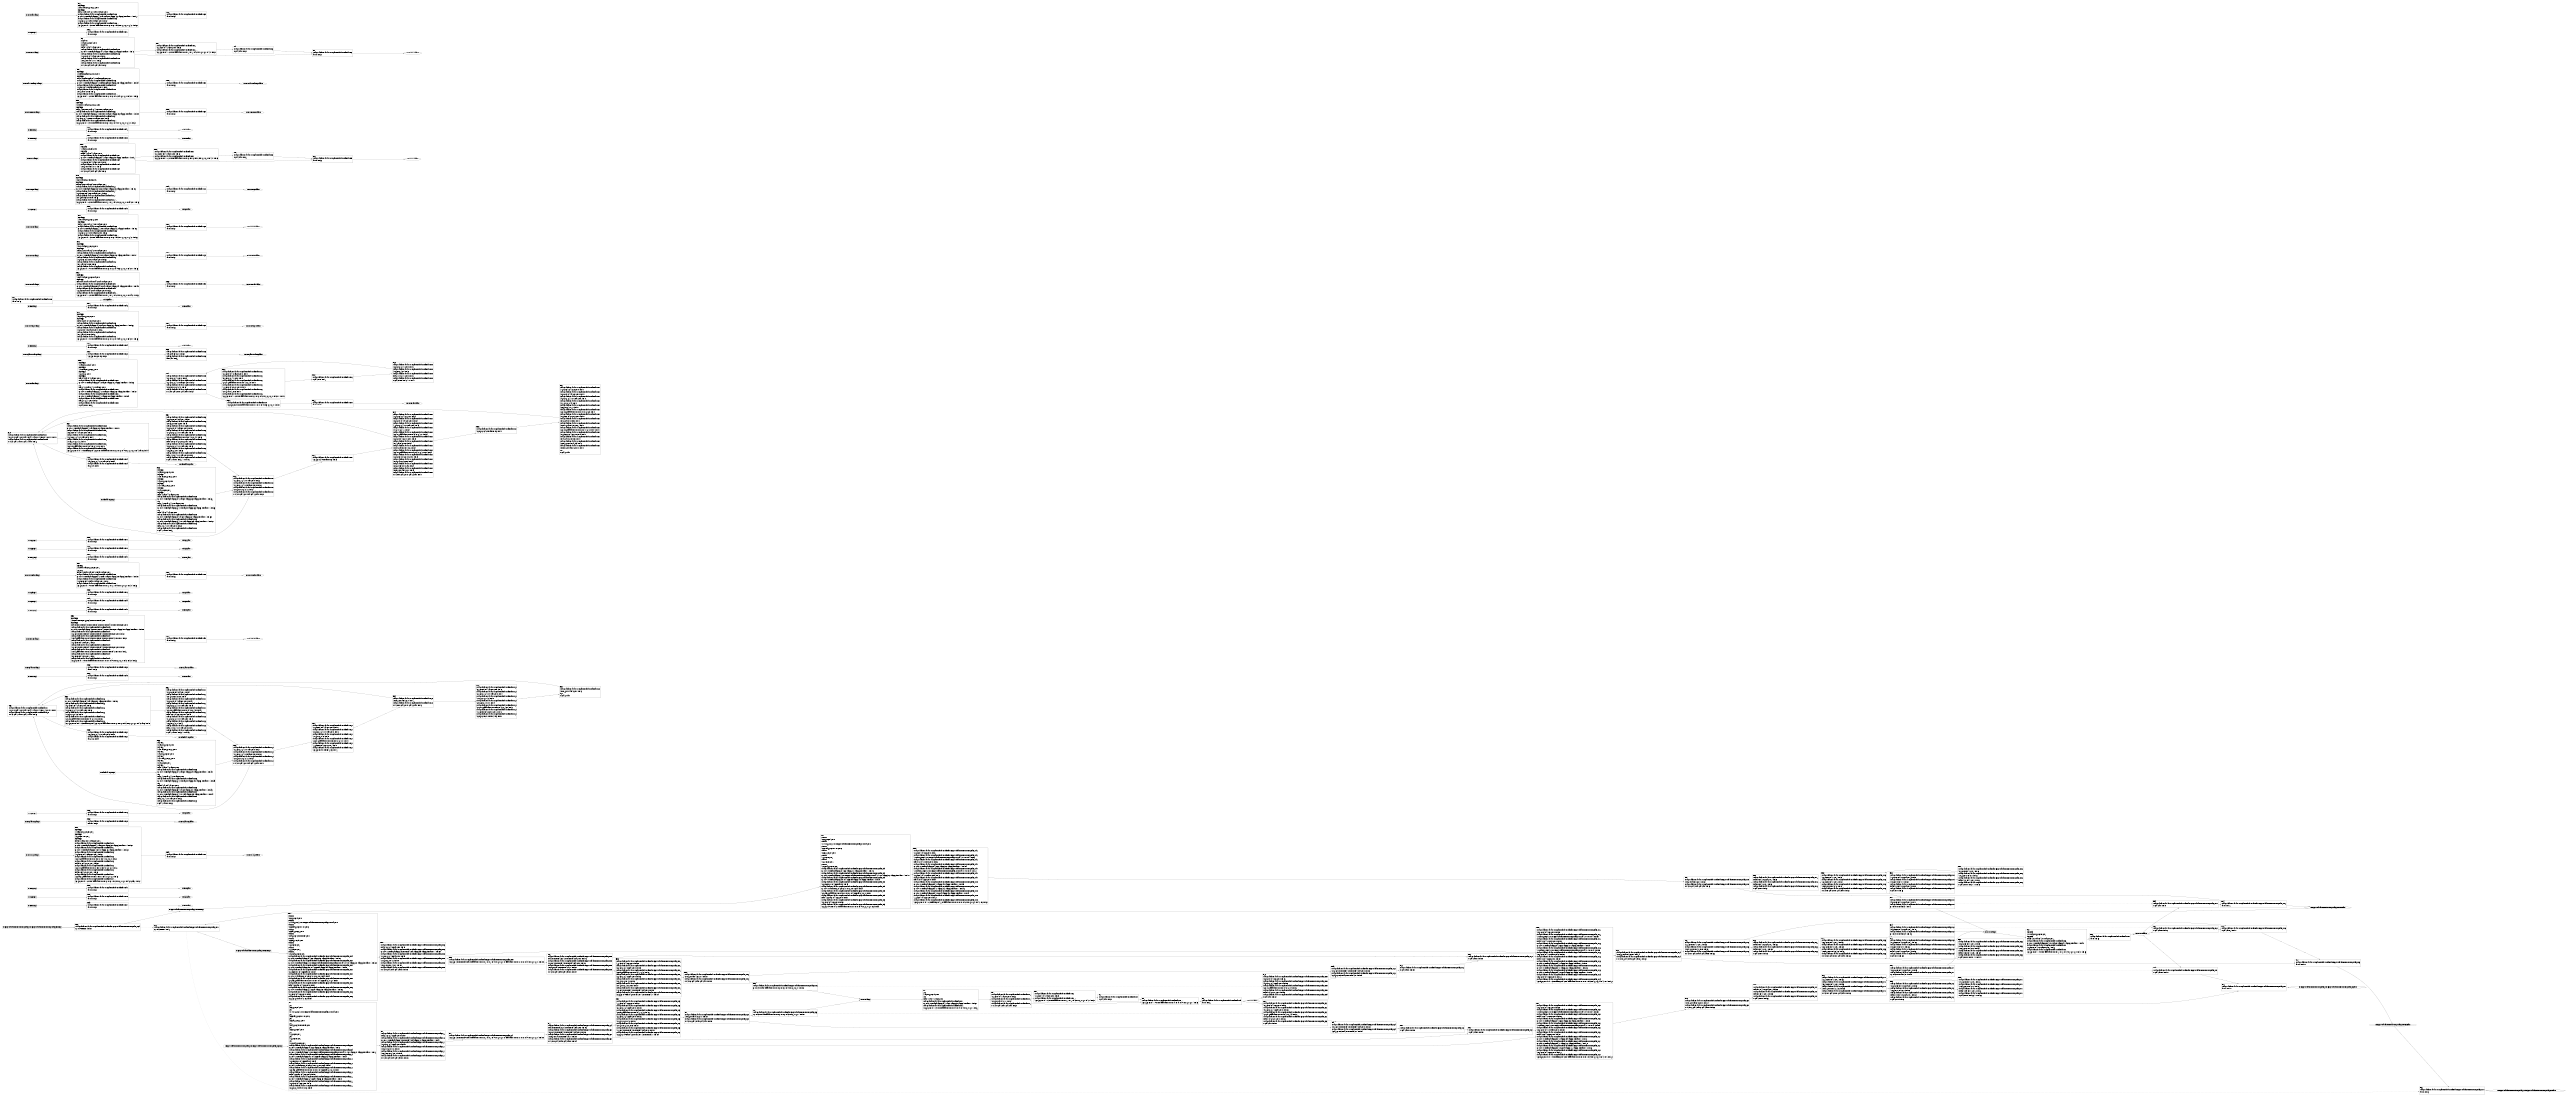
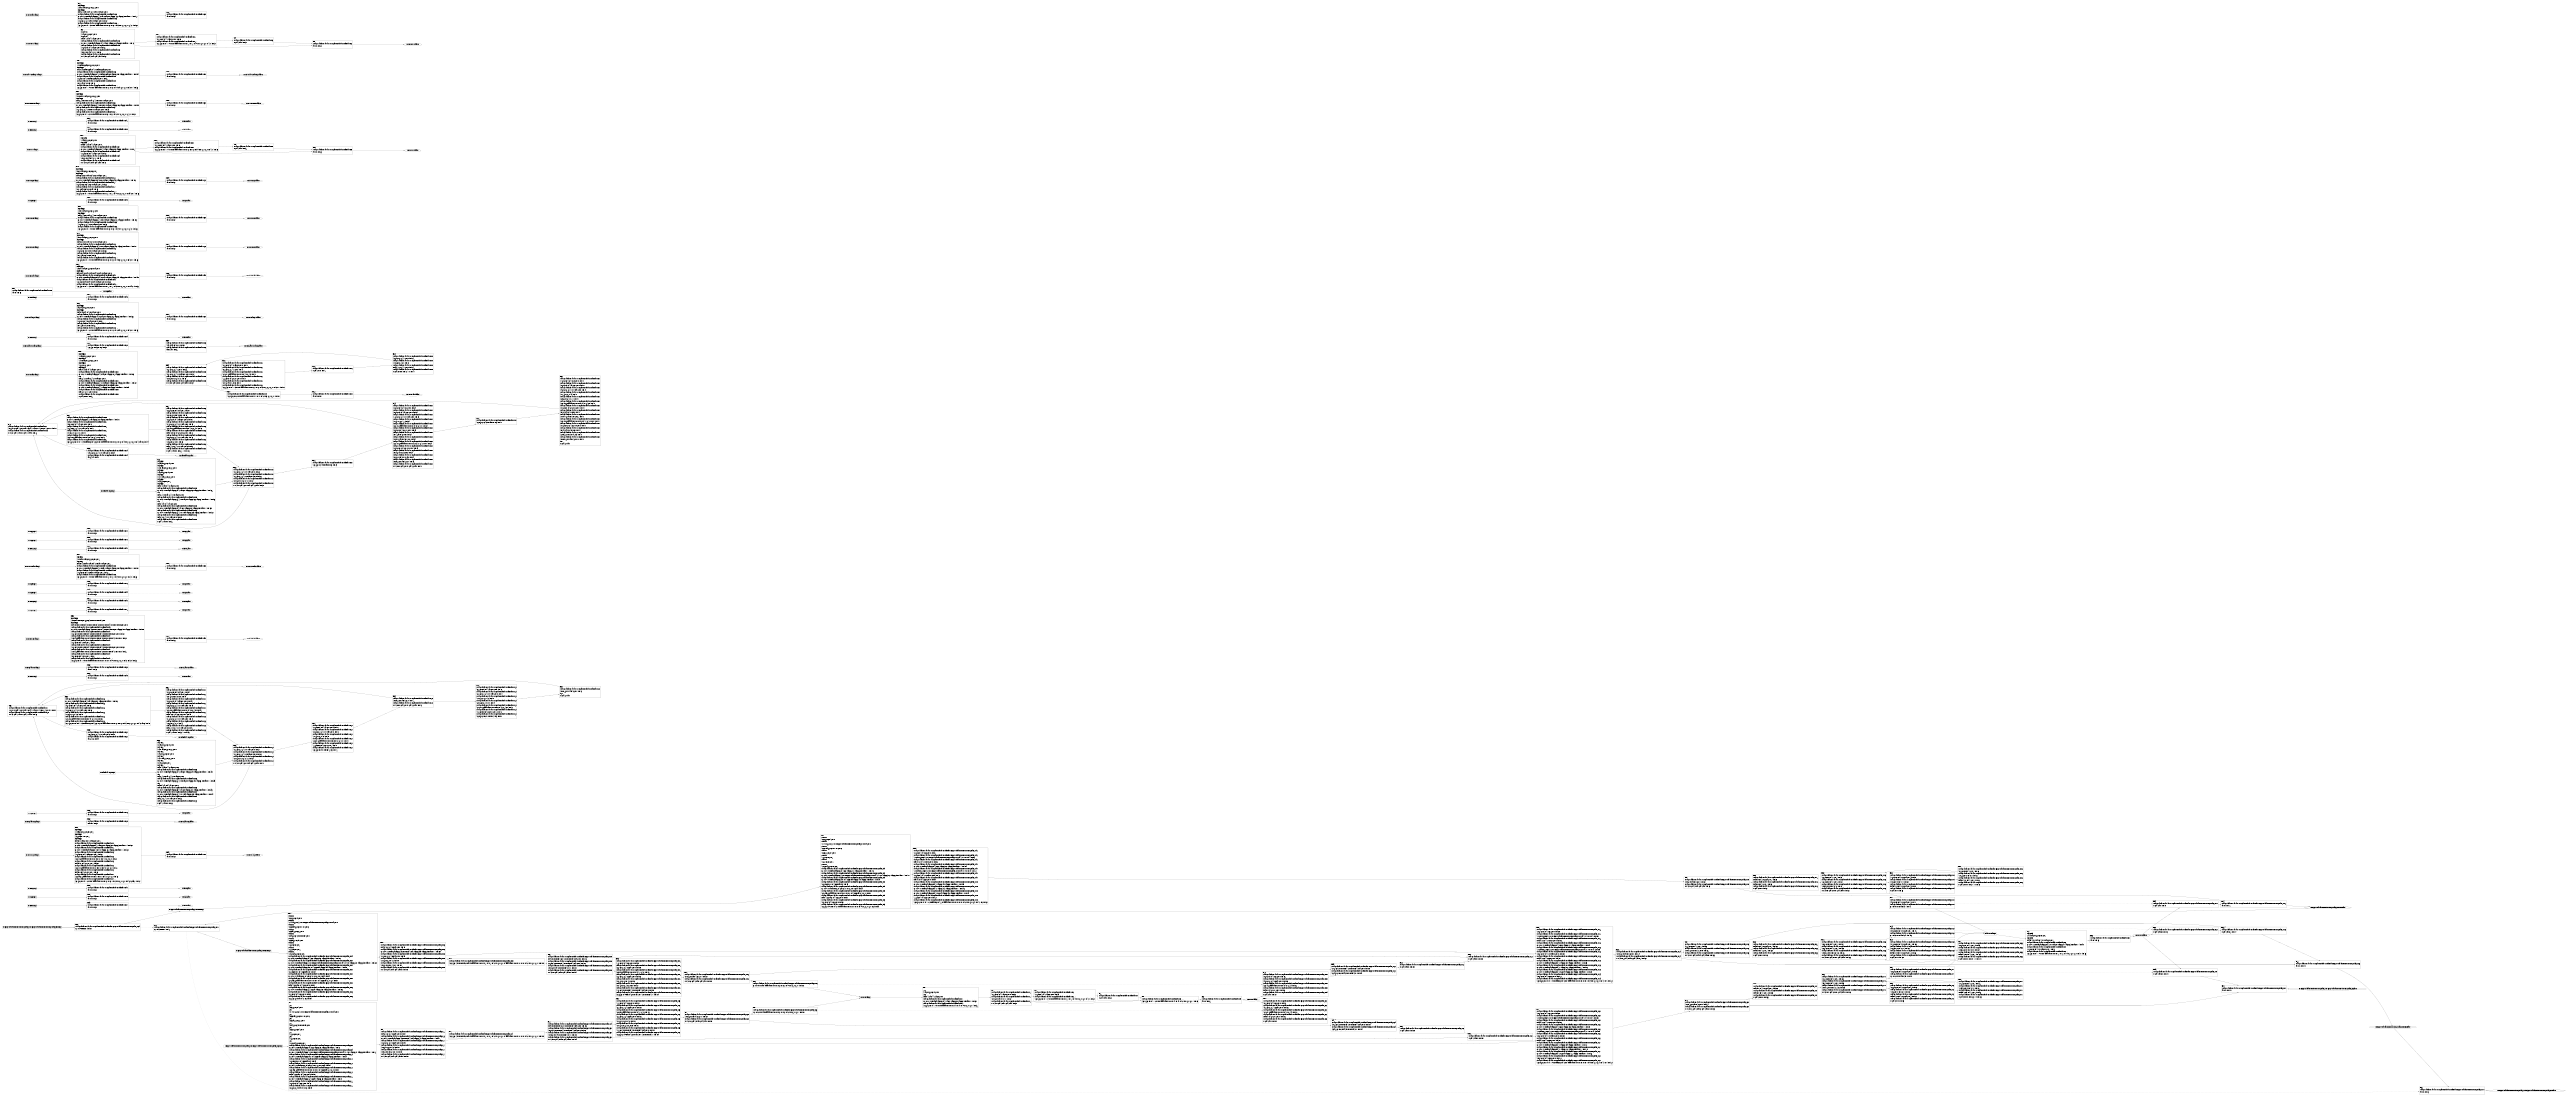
node "{io_ll_bad7_end}": added
